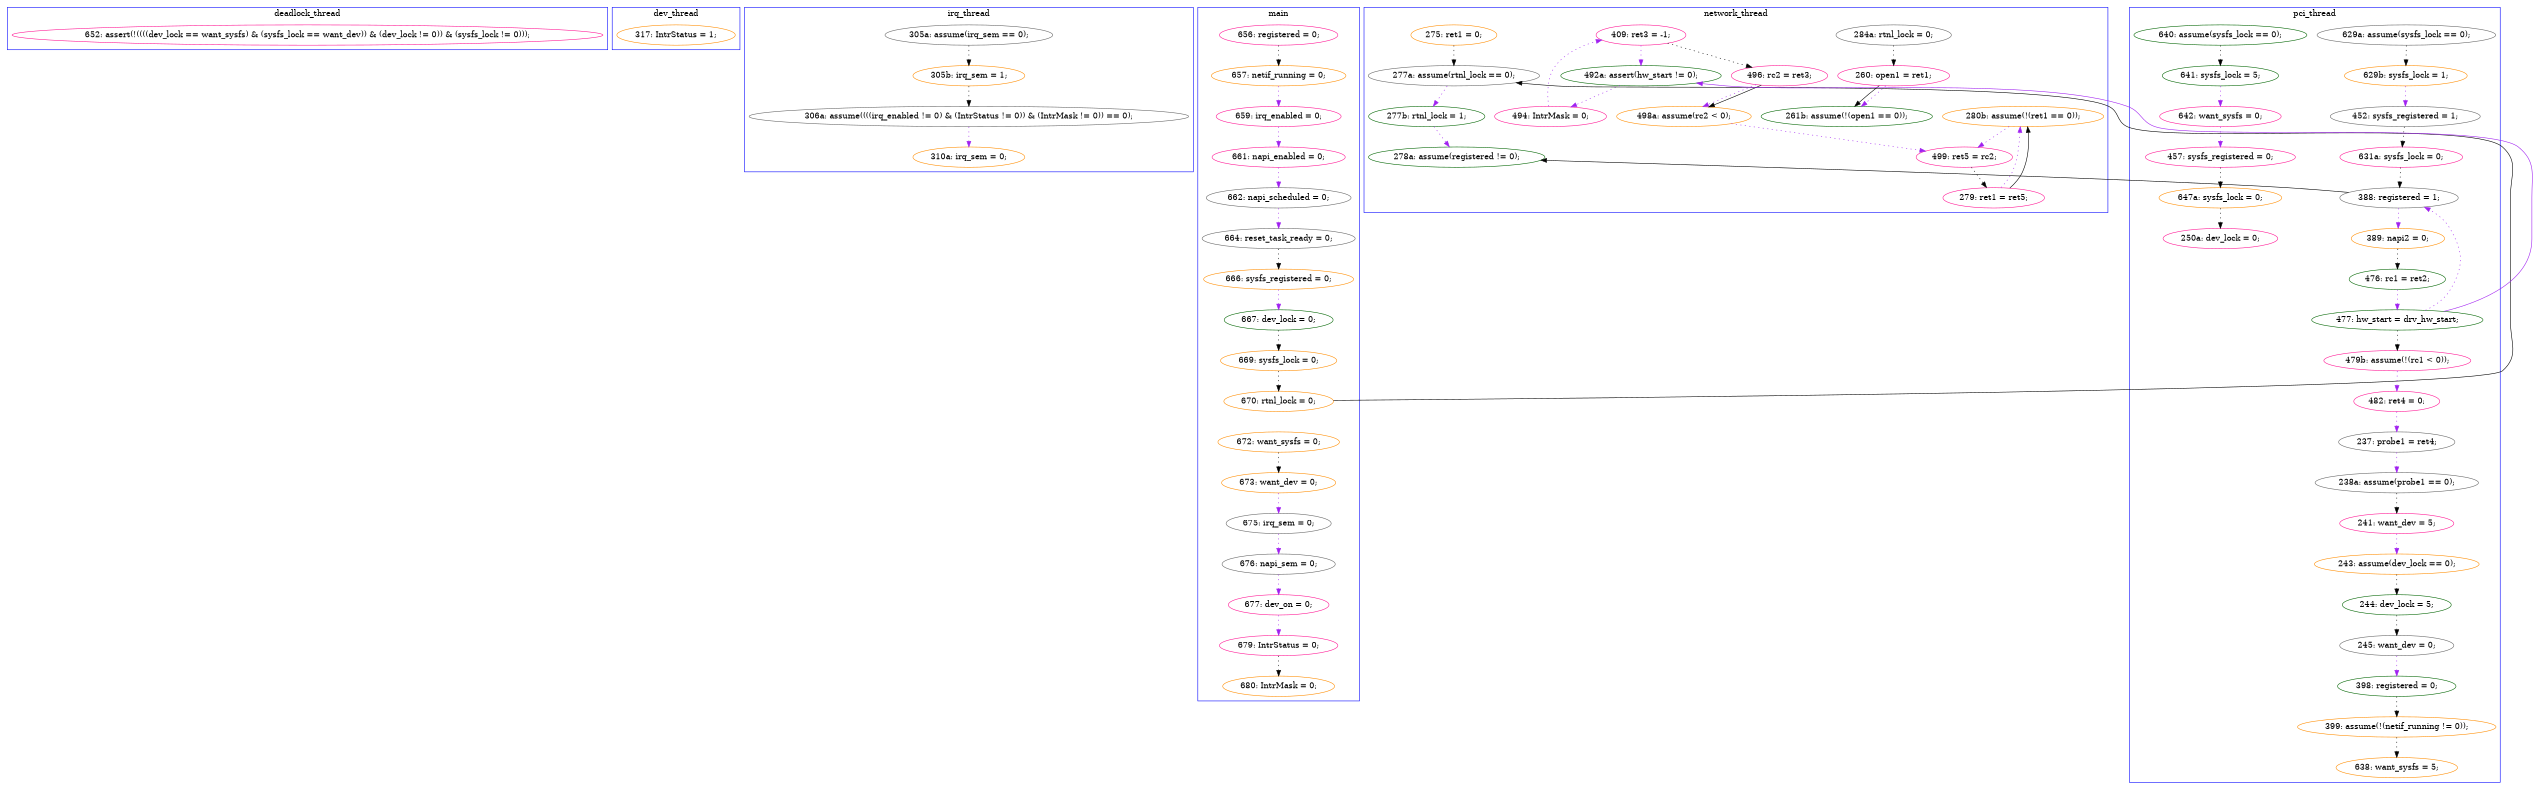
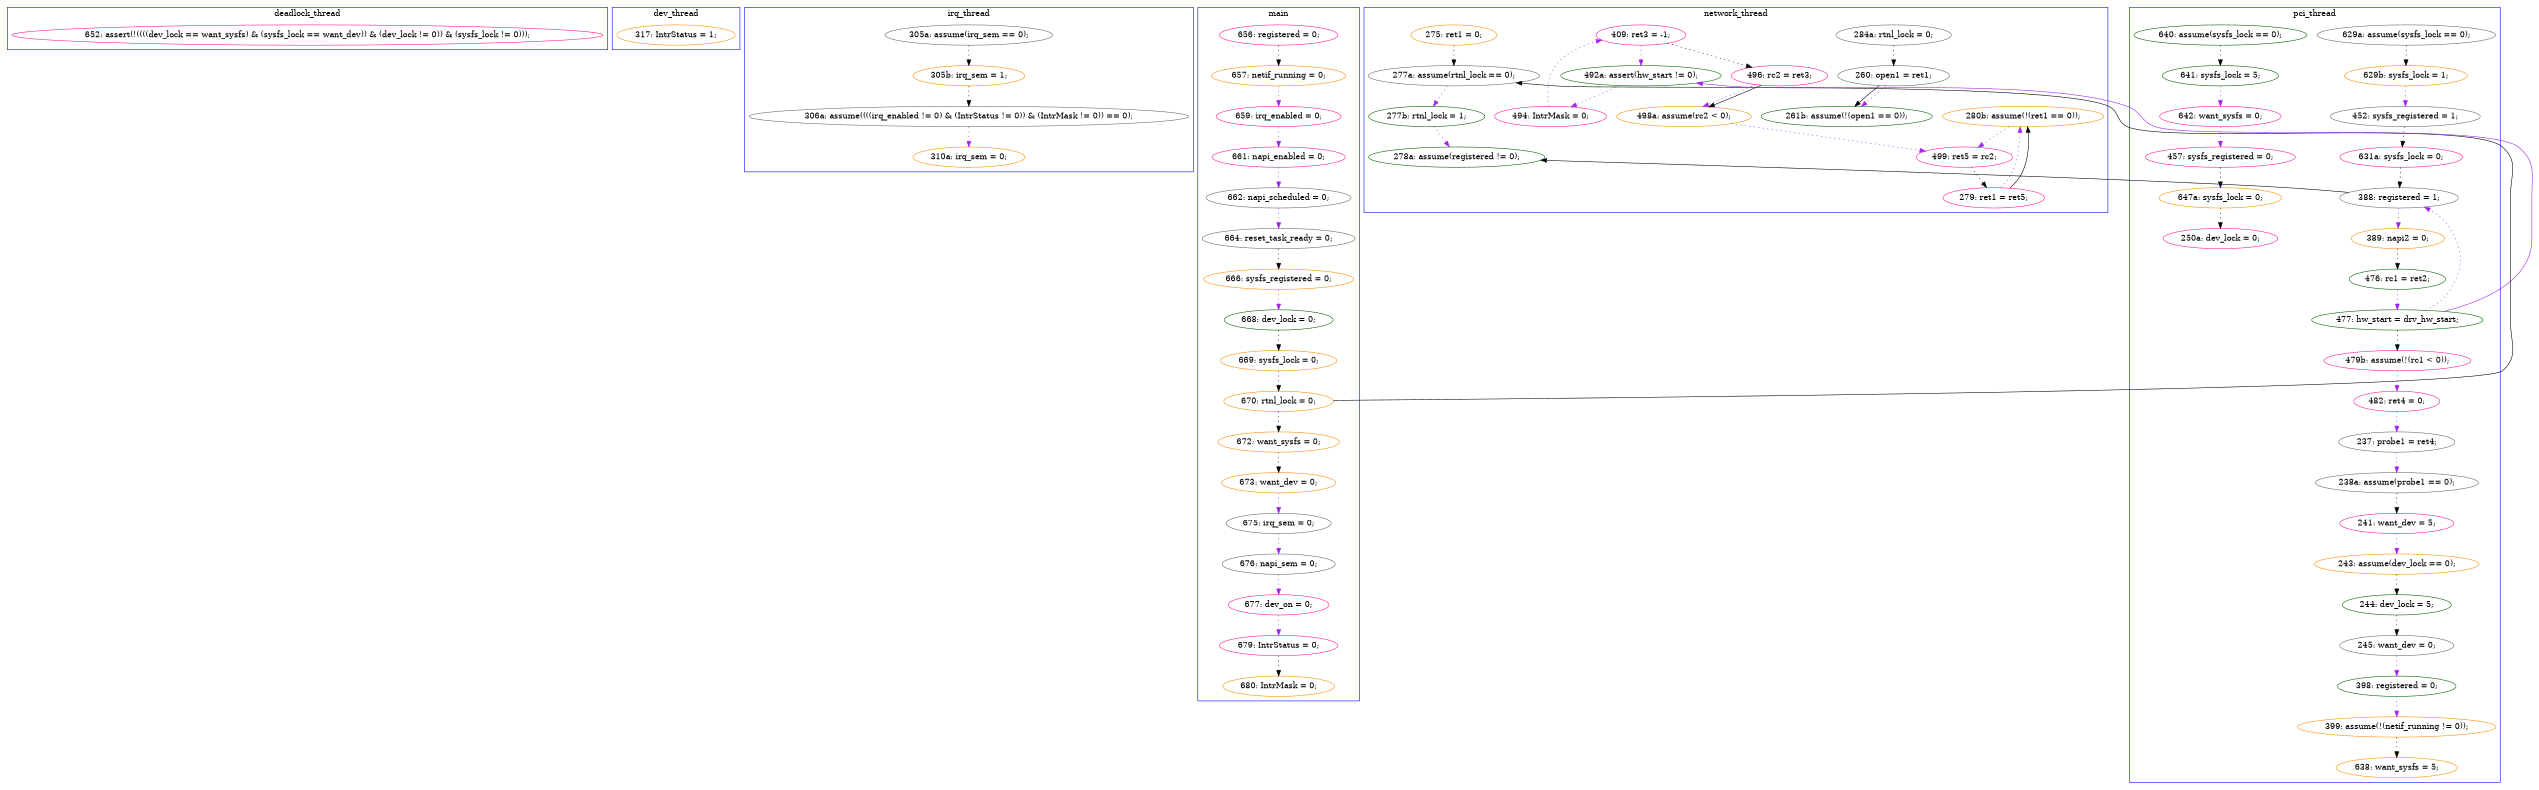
node "260: open1 = ret1;": color deeppink -> gray40
node "667: dev_lock = 0;": label "667: dev_lock = 0;" -> "668: dev_lock = 0;"
edge "670: rtnl_lock = 0;" -> "672: want_sysfs = 0;": added
edge "398: registered = 0;" -> "399: assume(!(netif_running != 0));": color black -> purple
